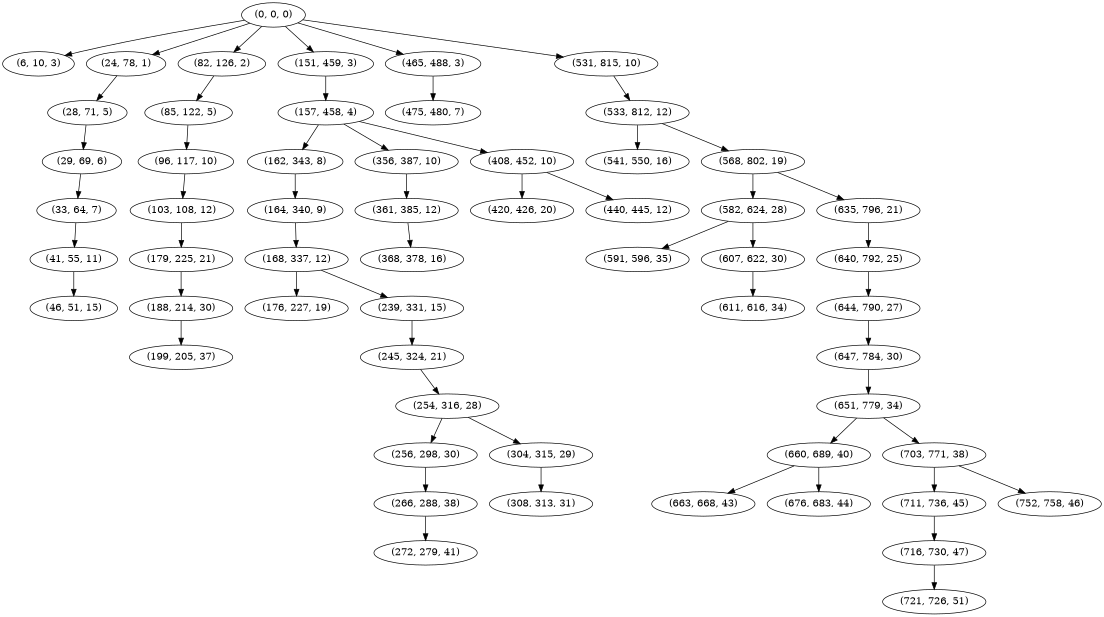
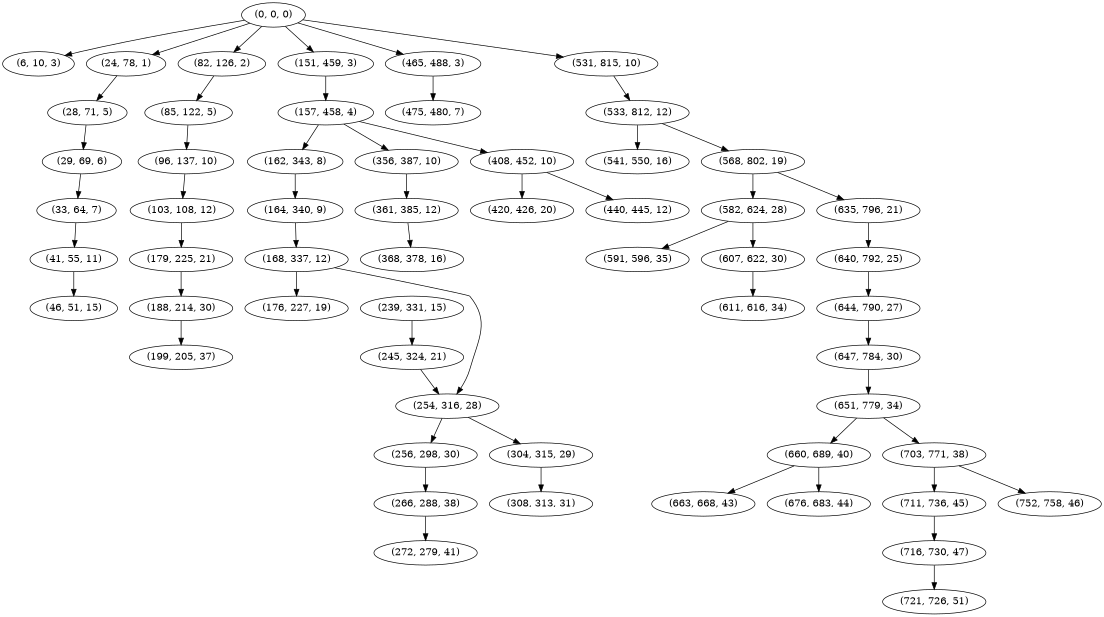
node "(96, 117, 10)": label "(96, 117, 10)" -> "(96, 137, 10)"
edge "(168, 337, 12)" -> "(239, 331, 15)": now "(168, 337, 12)" -> "(254, 316, 28)"
